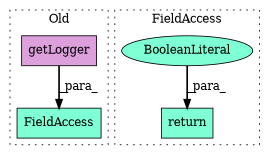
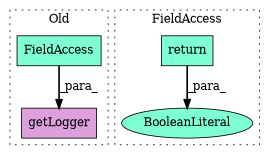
edge "getLogger" -> "FieldAccess": reversed
edge "BooleanLiteral" -> "return": reversed
